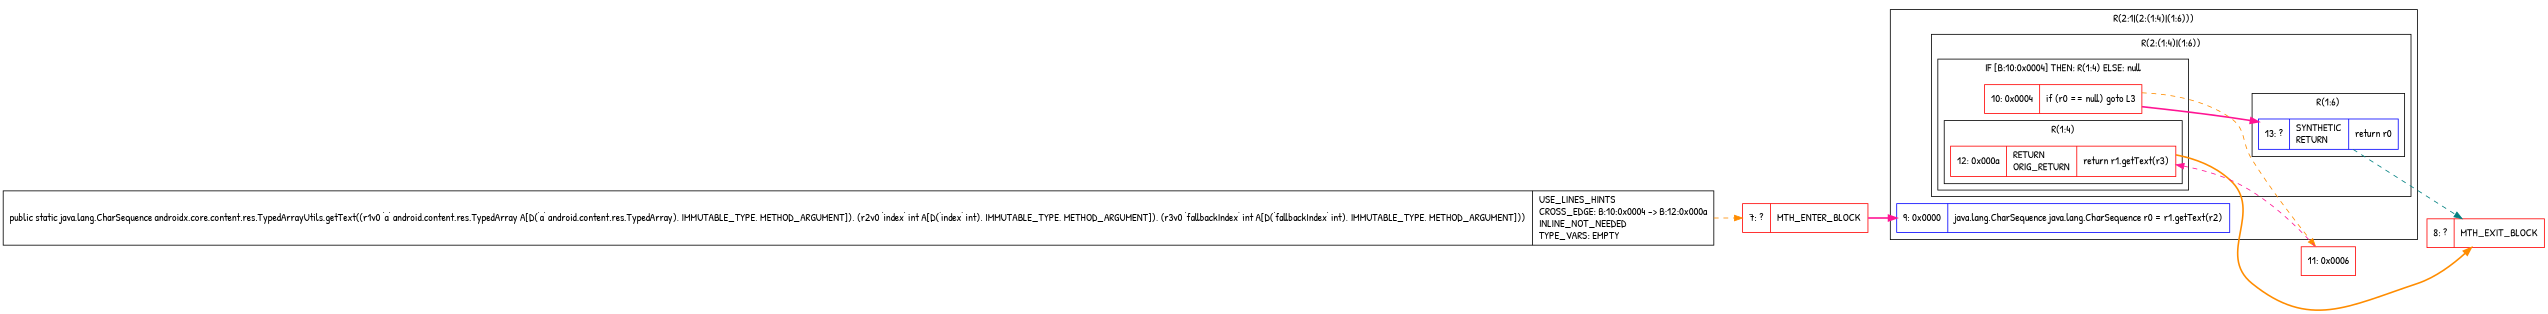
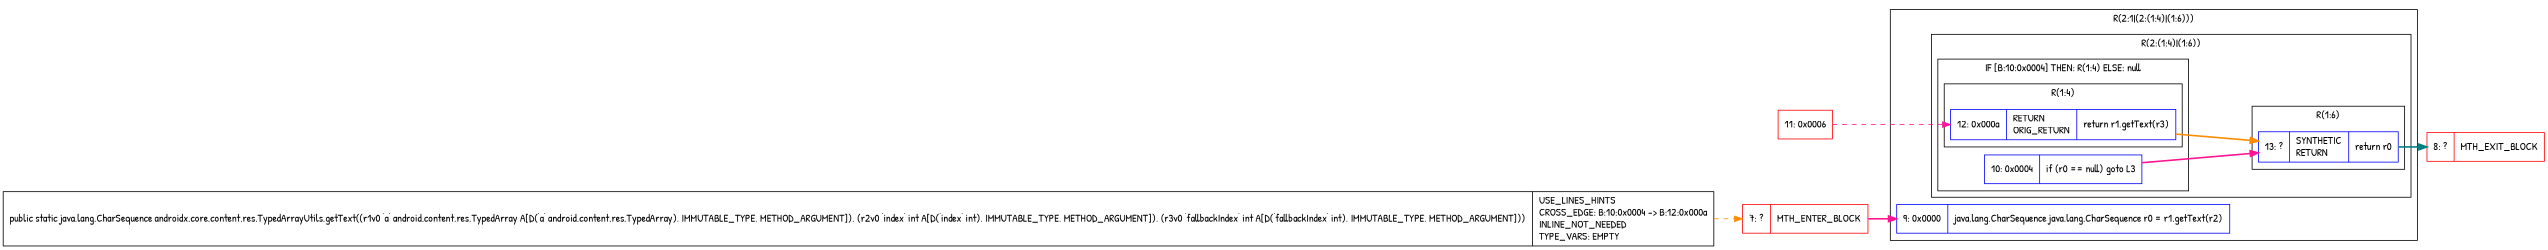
node "10: 0x0004": color red -> blue
edge "10: 0x0004" -> "11: 0x0006": removed
node "12: 0x000a": color red -> blue
edge "13: ?" -> "8: ?": style dashed -> bold
edge "12: 0x000a" -> "8: ?": now "12: 0x000a" -> "13: ?"
